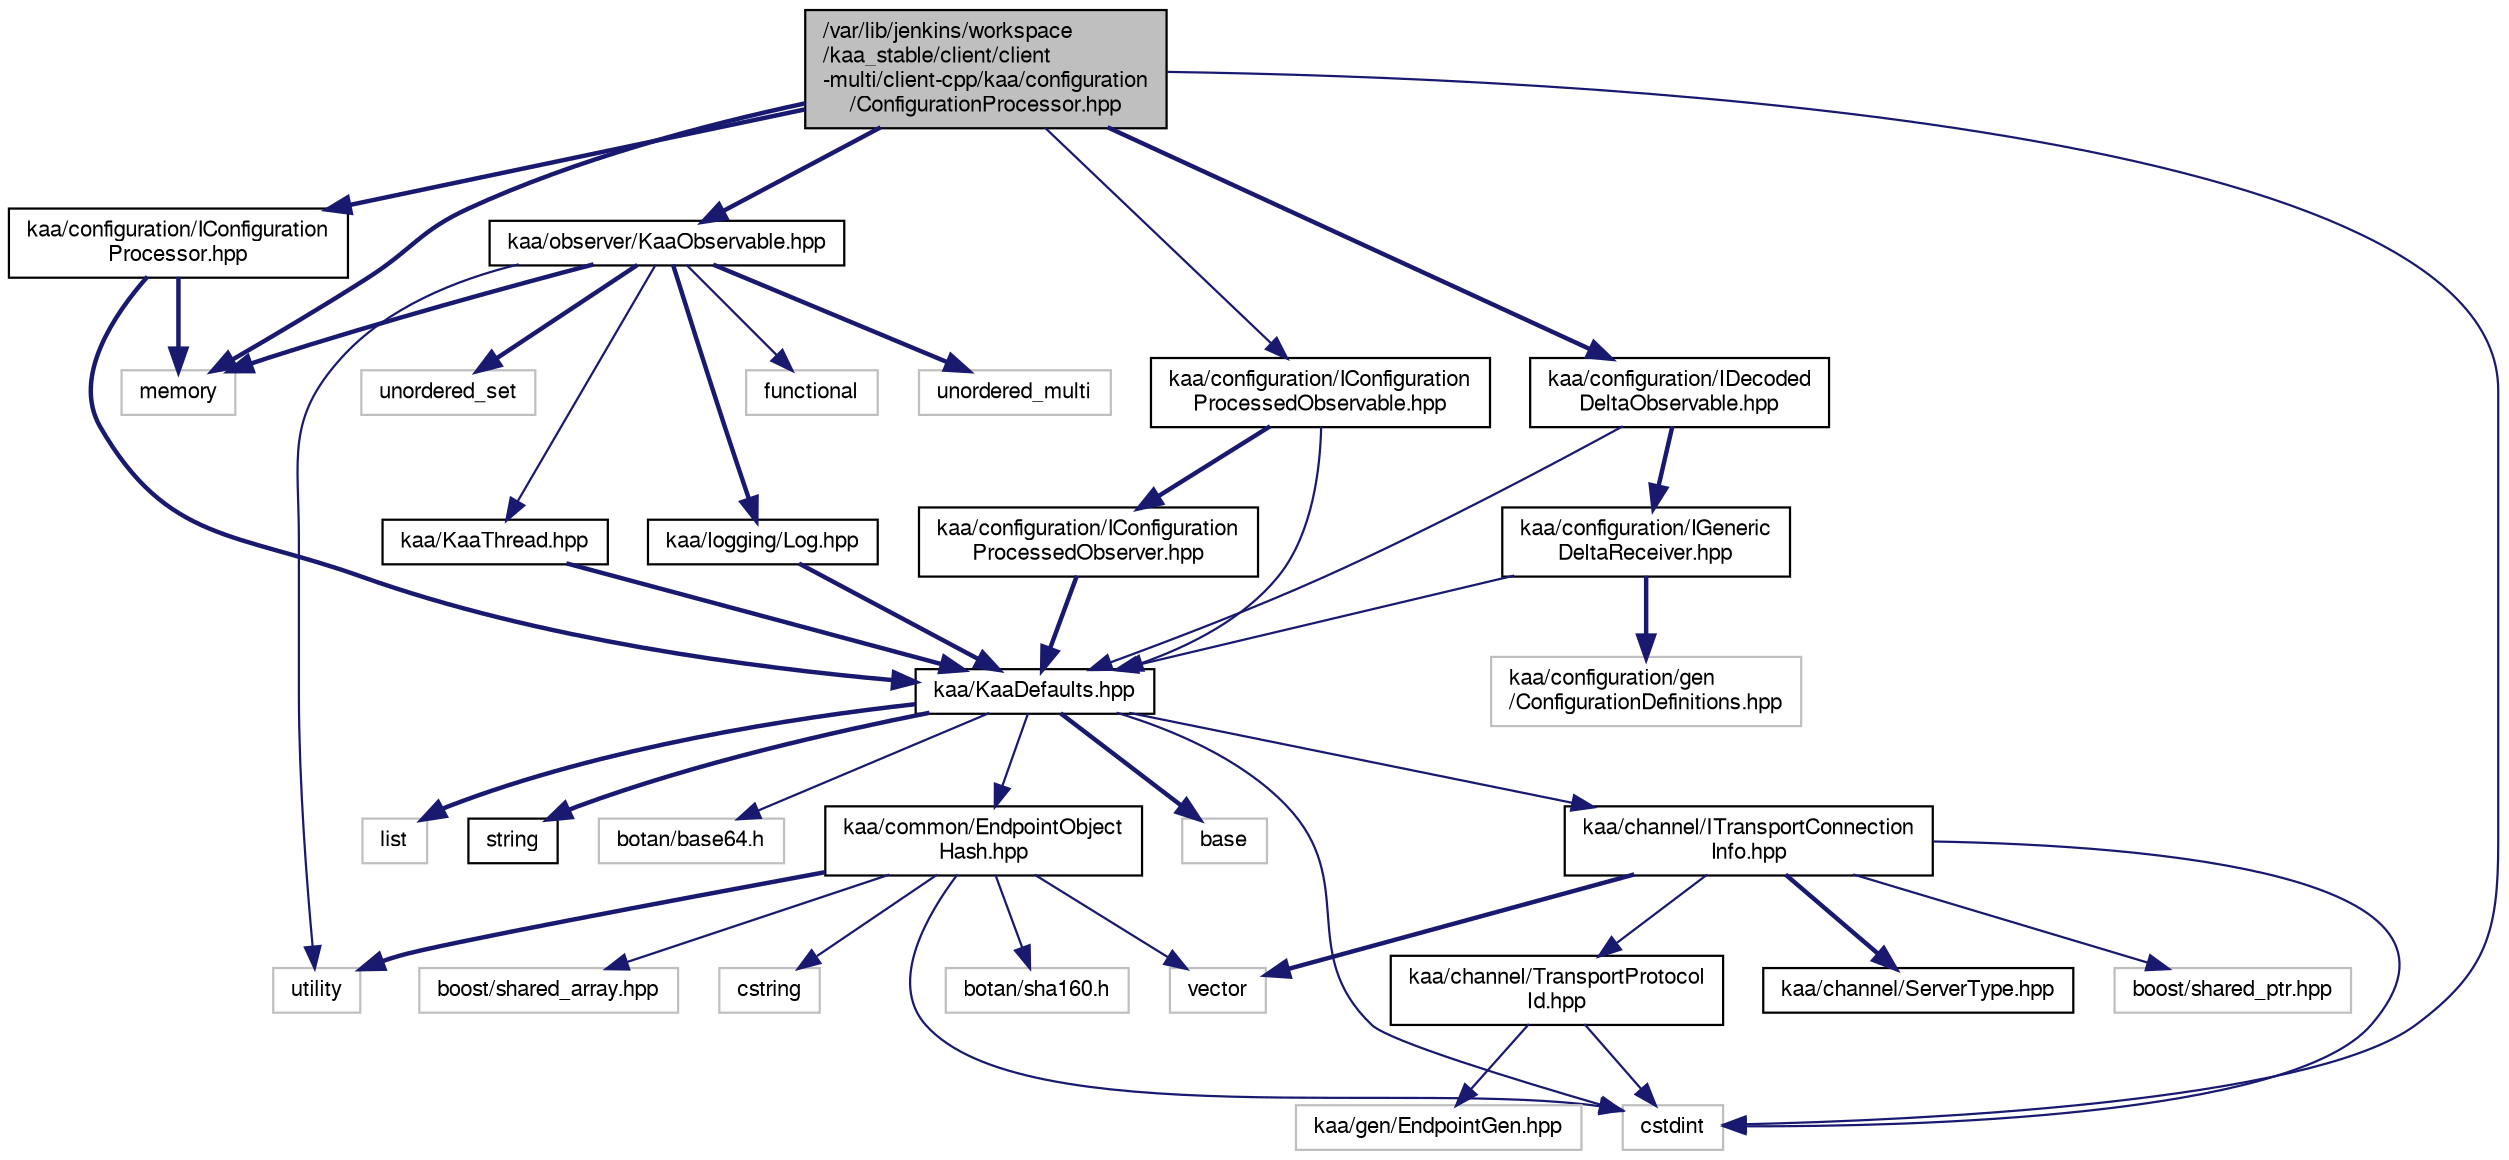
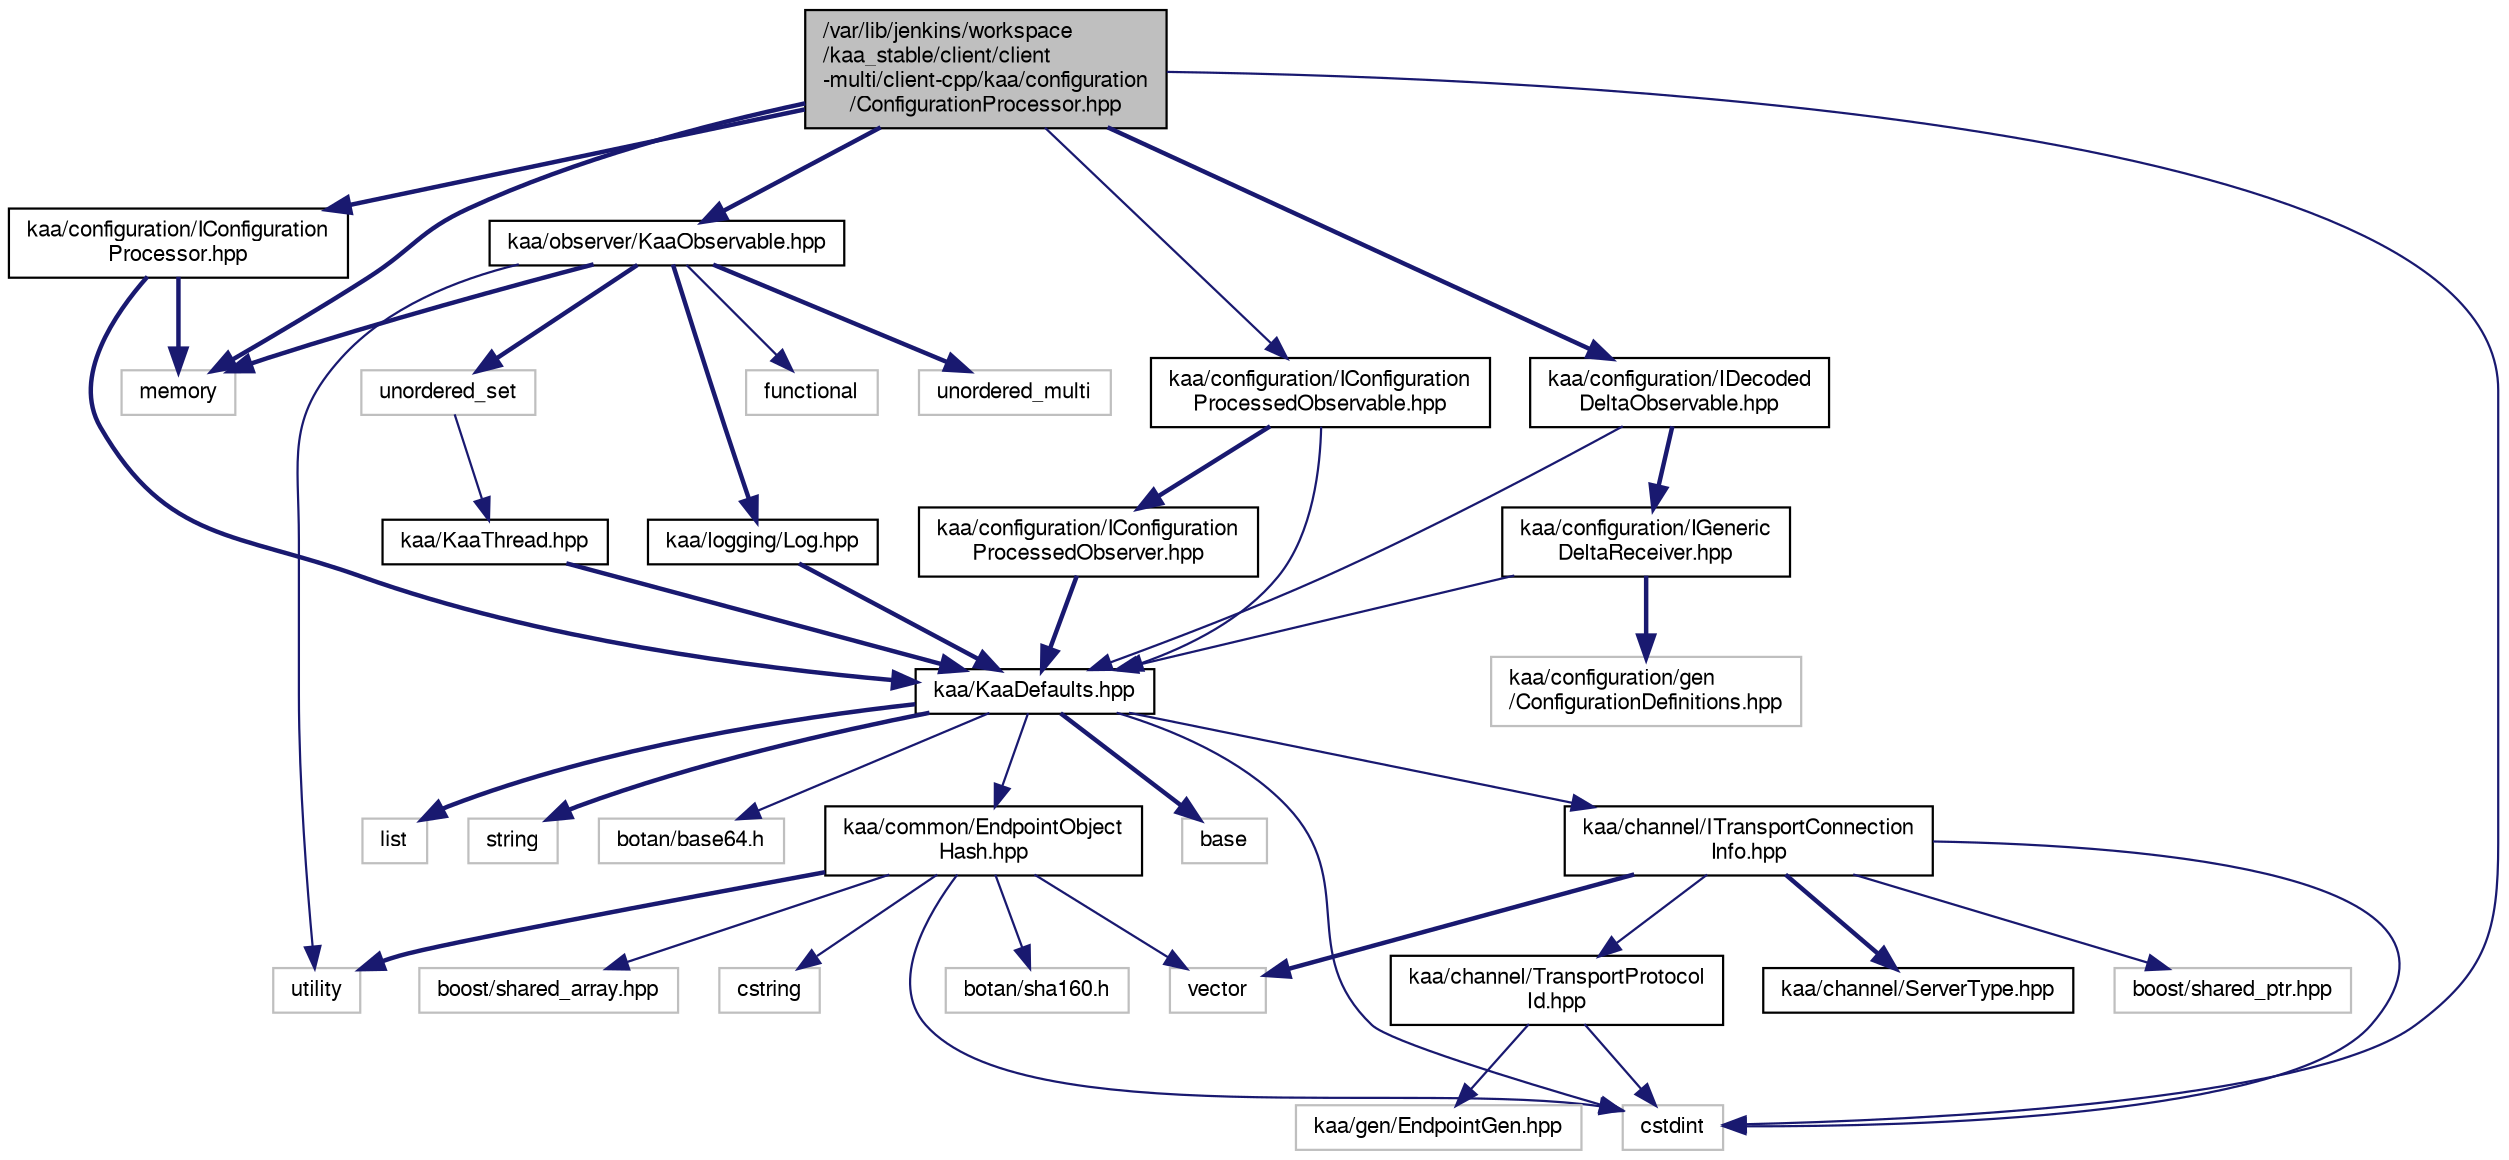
edge "kaa/observer/KaaObservable.hpp" -> "kaa/KaaThread.hpp": now "unordered_set" -> "kaa/KaaThread.hpp"
node "string": color black -> grey75
